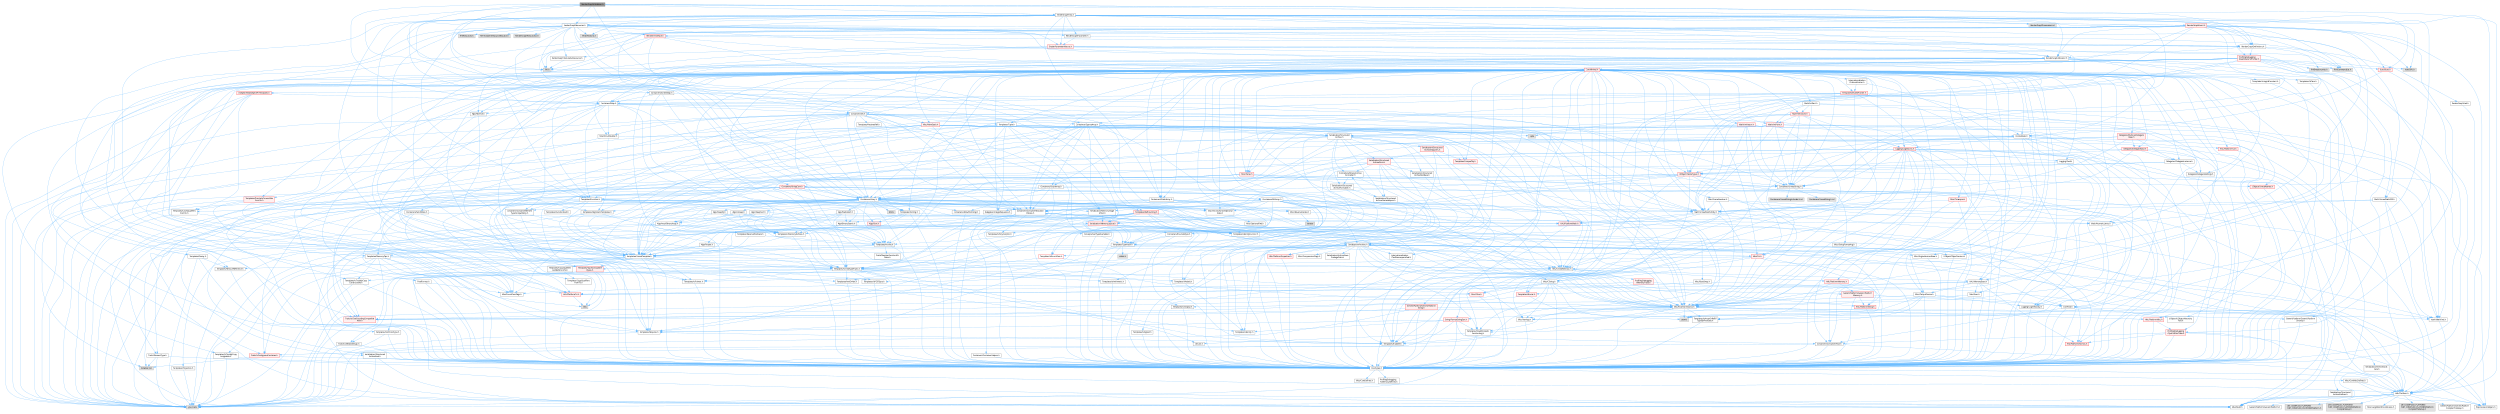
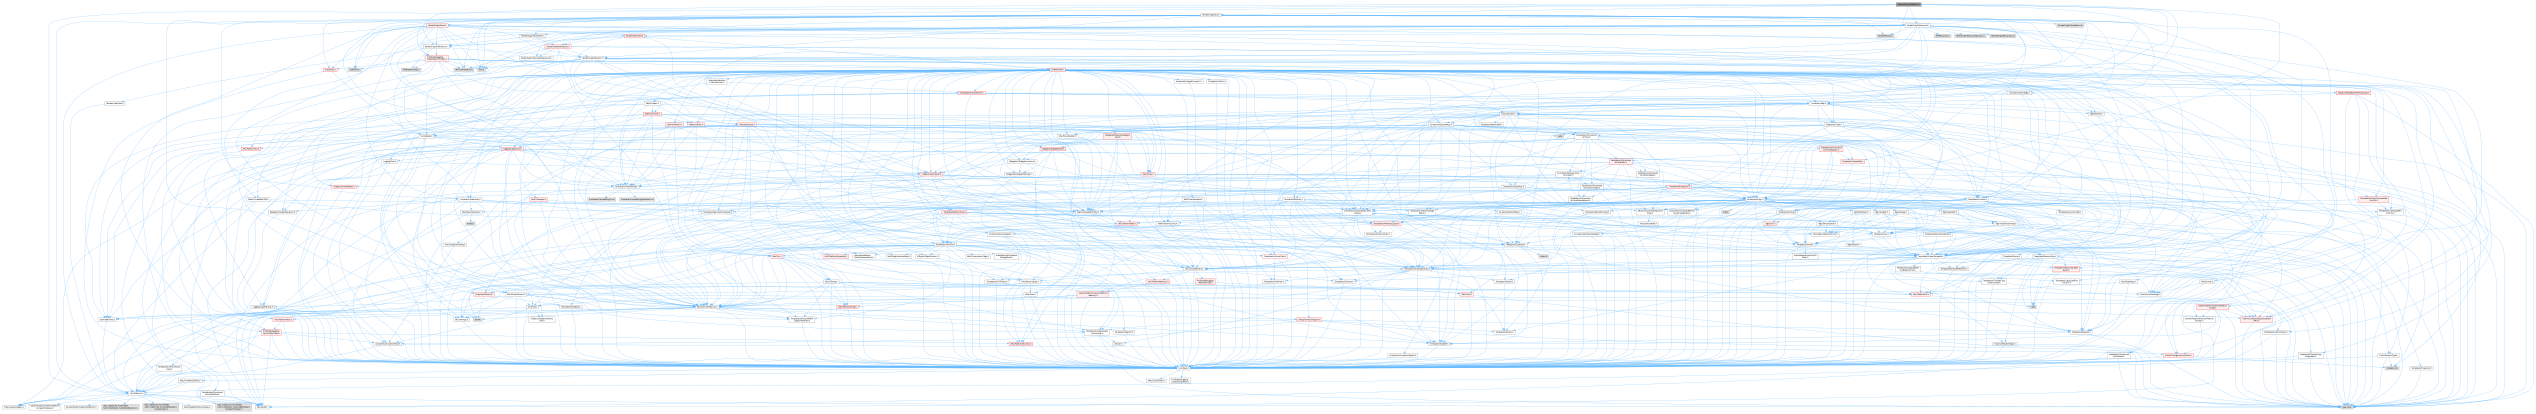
edge "RenderGraphPass.h" -> "RenderGraphDefinitions.h": now "RenderGraphPass.h" -> "ProfilingDebugging /RealtimeGPUProfiler.h"
node "Templates/UMemoryDefines.h": label "Templates/UMemoryDefines.h" -> "Templates/Less.h"
node "Templates/IsArithmetic.h": removed
